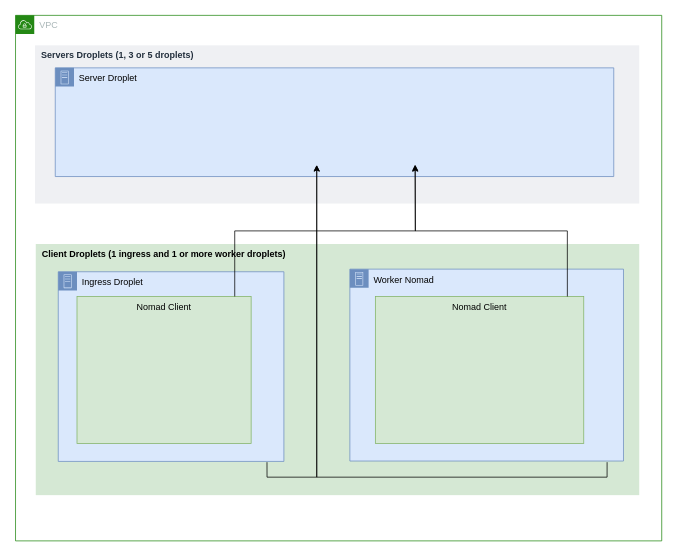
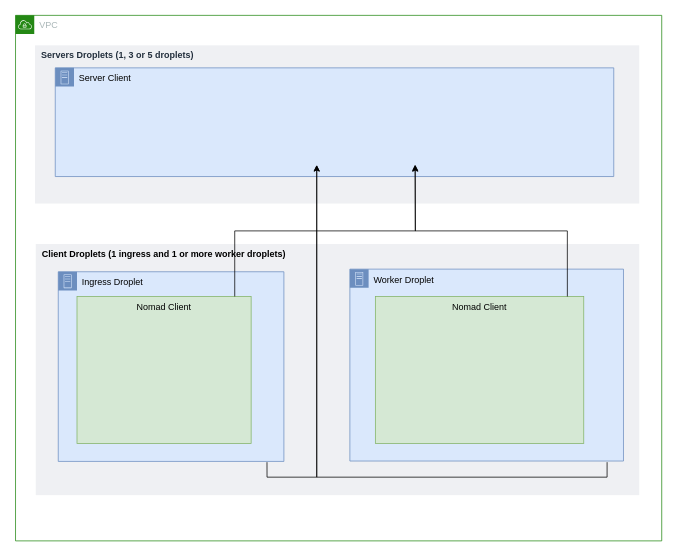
node "Server Droplet": label "Server Droplet" -> "Server Client"
node "Worker Nomad": label "Worker Nomad" -> "Worker Droplet"
node "Client Droplets (1 ingress and 1 or more worker droplets)": fillcolor #d5e8d4 -> #eff0f3
